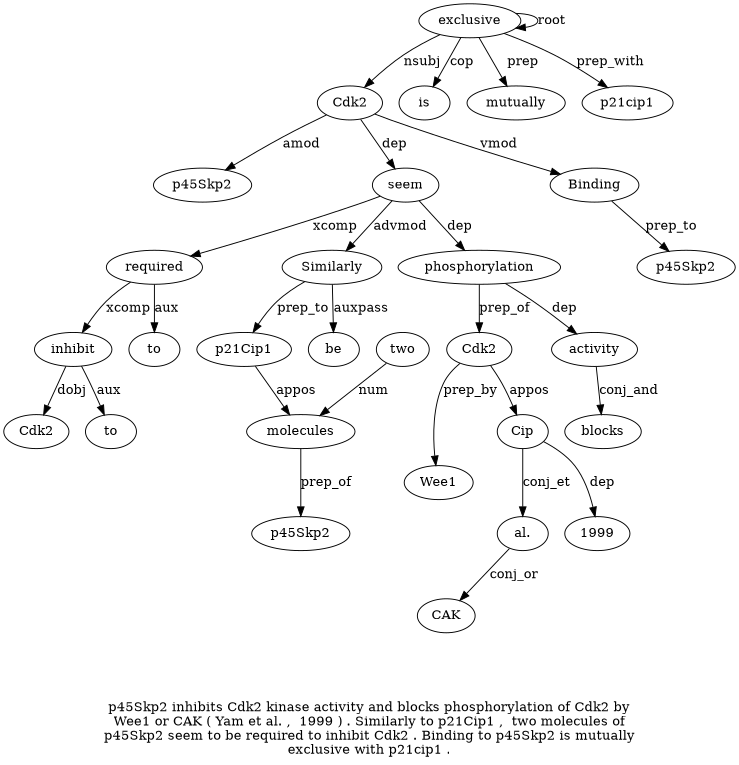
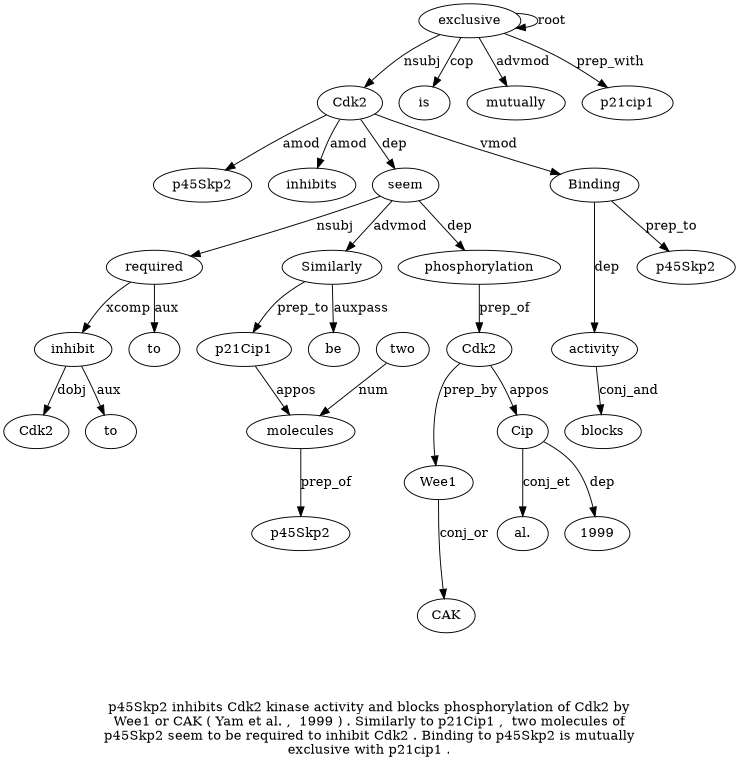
edge "exclusive" -> "mutually": label "prep" -> "advmod"
node "inhibits": added
edge "seem" -> "required": label "xcomp" -> "nsubj"
edge "phosphorylation" -> "activity": now "Binding" -> "activity"
edge "al." -> "CAK": now "Wee1" -> "CAK"
